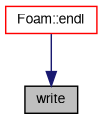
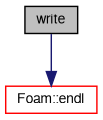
edge "Foam::endl" -> "write": reversed
